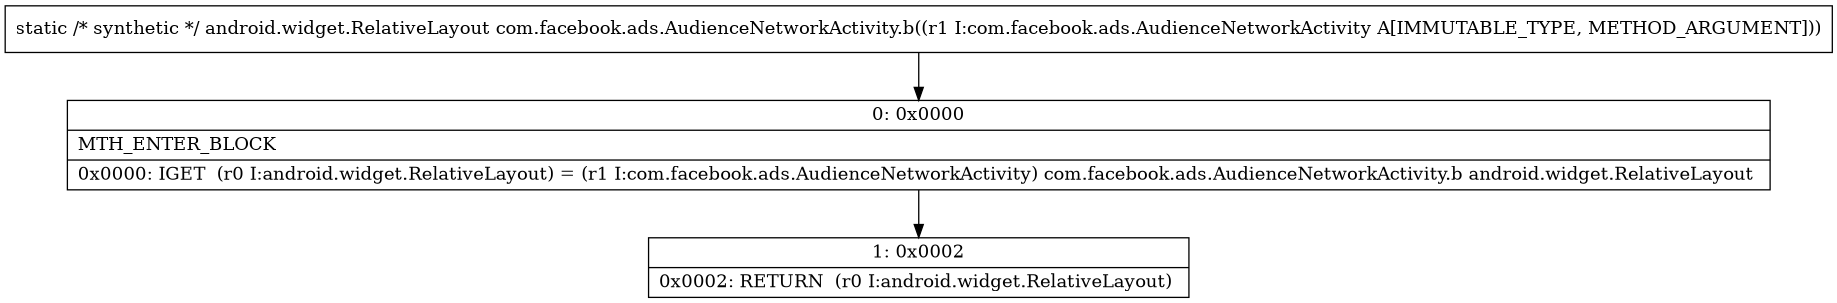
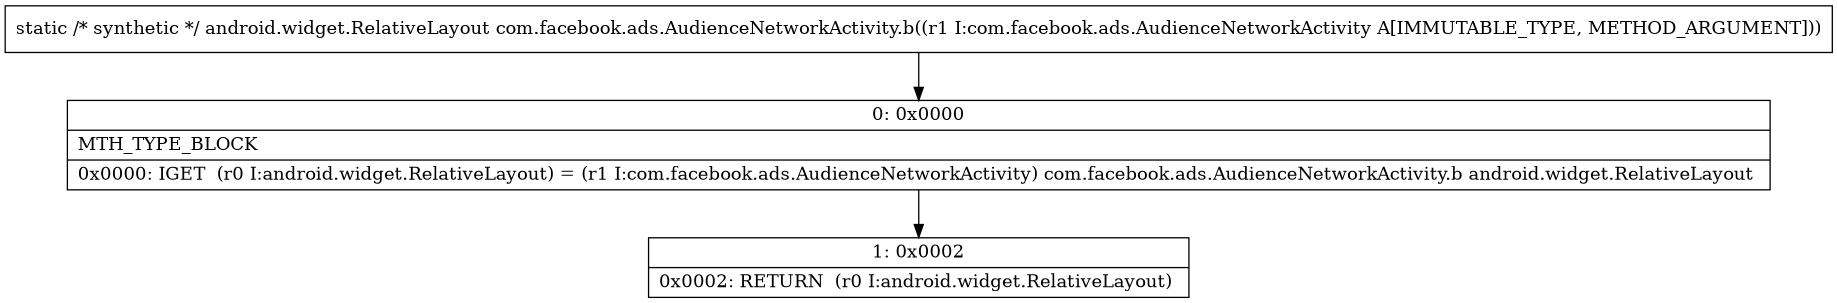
node "0: 0x0000": text "MTH_ENTER_BLOCK" -> "MTH_TYPE_BLOCK"
